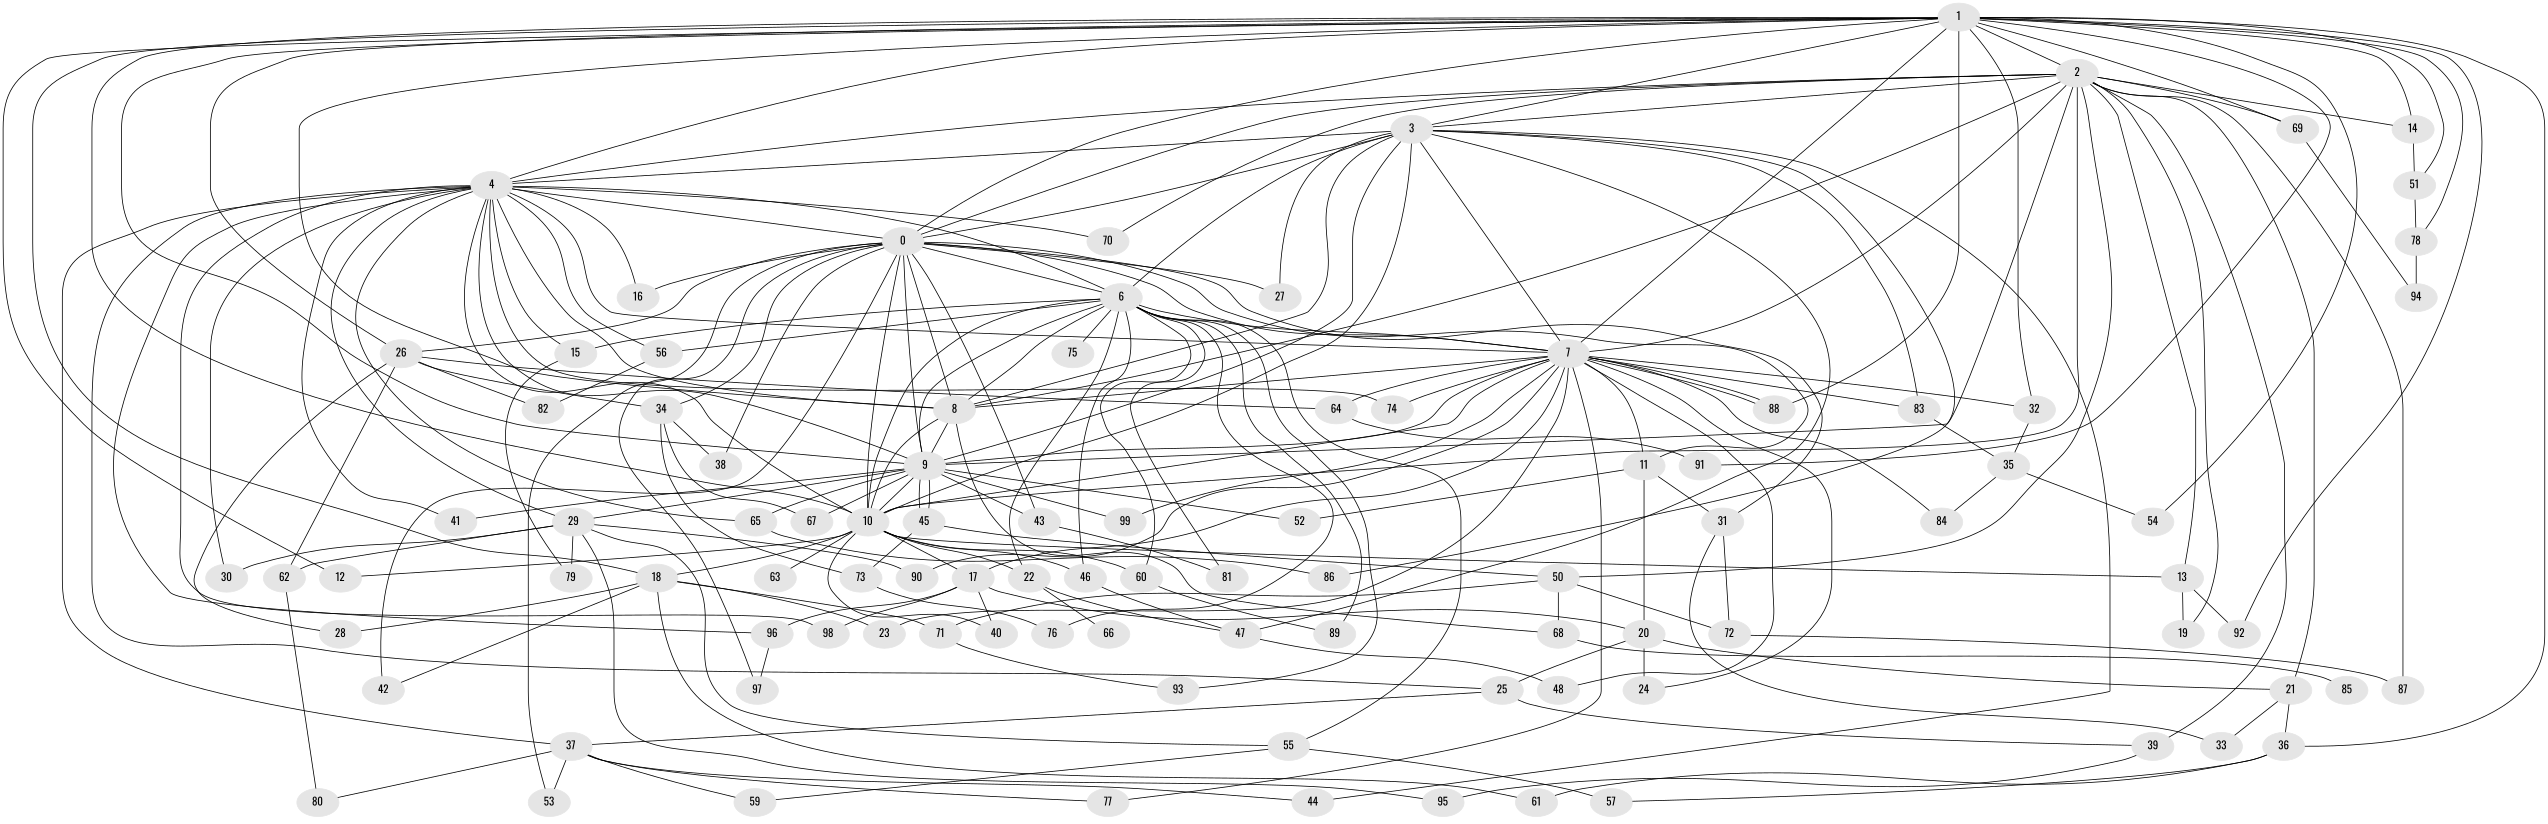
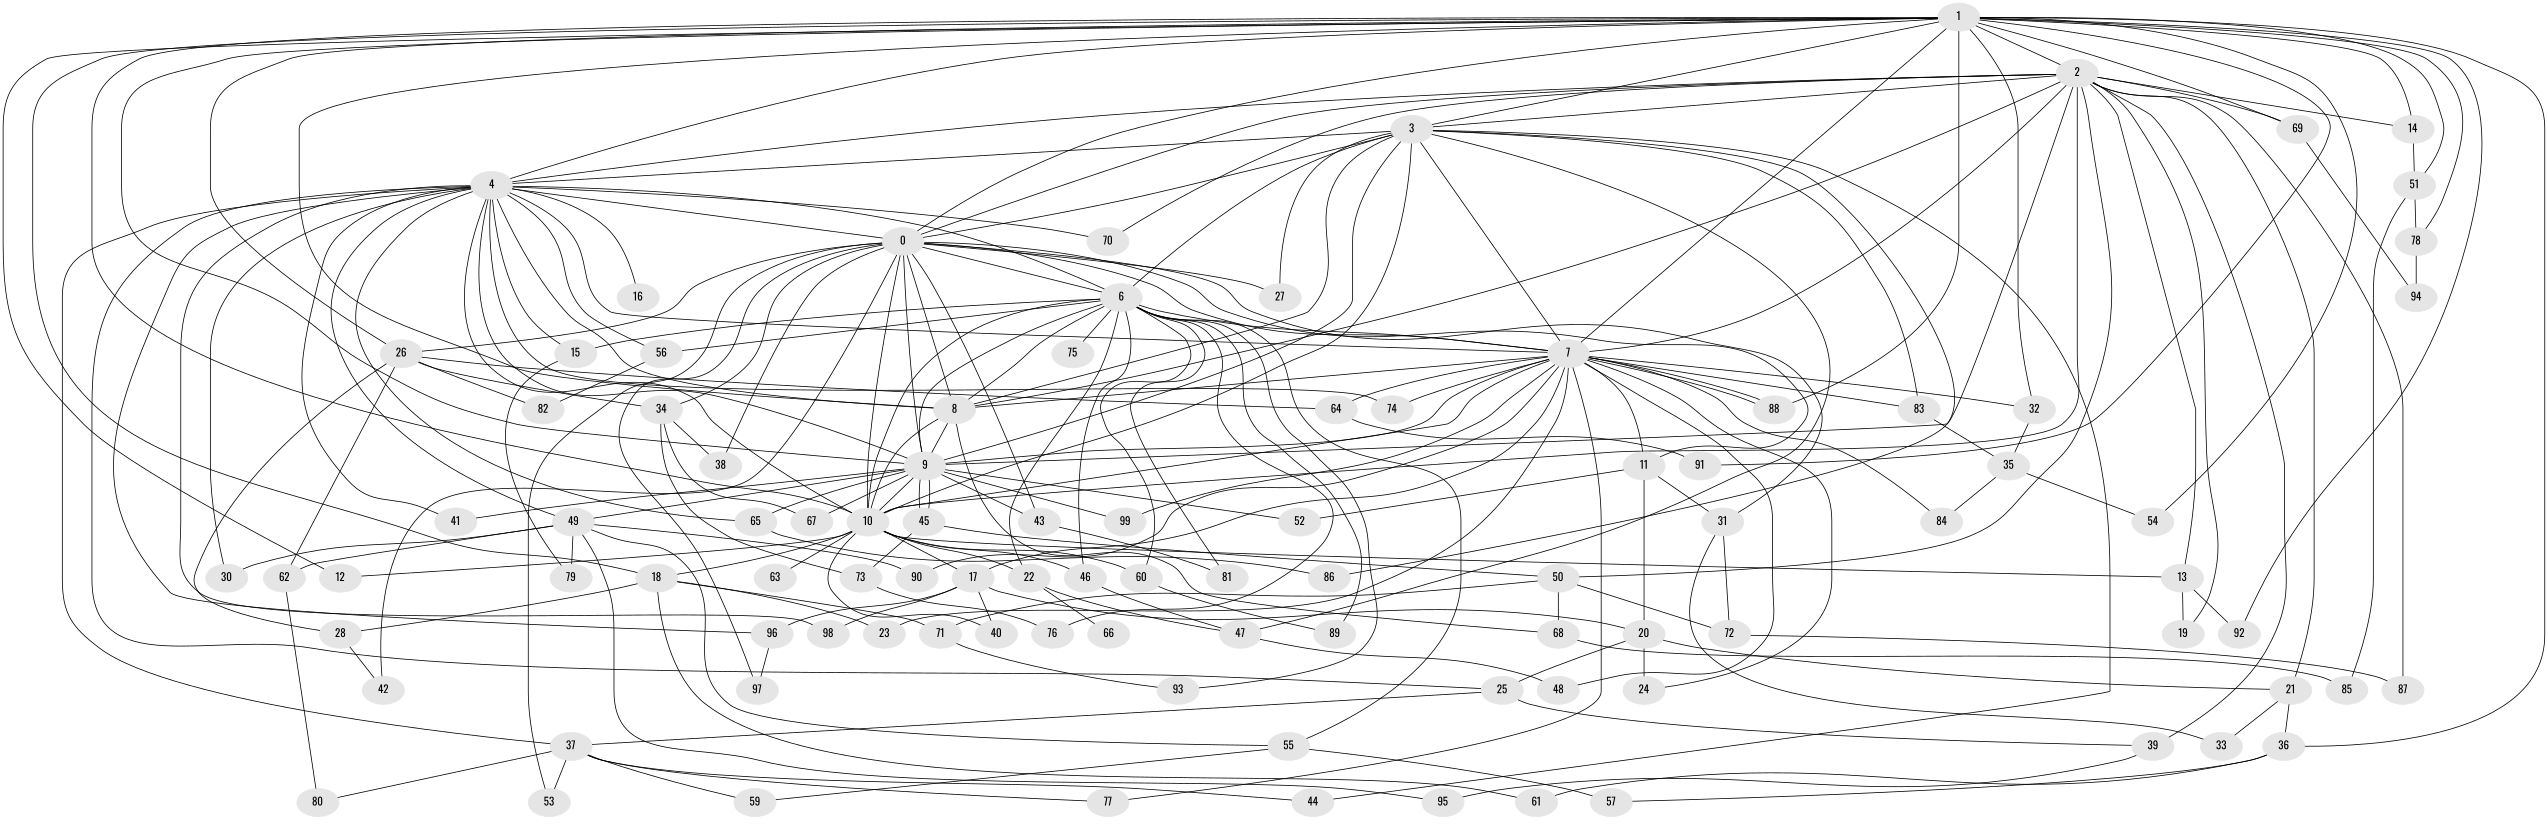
edge "0" -- "16": removed
edge "51" -- "85": added
node "29": label "29" -> "49"
edge "18" -- "42": now "28" -- "42"
